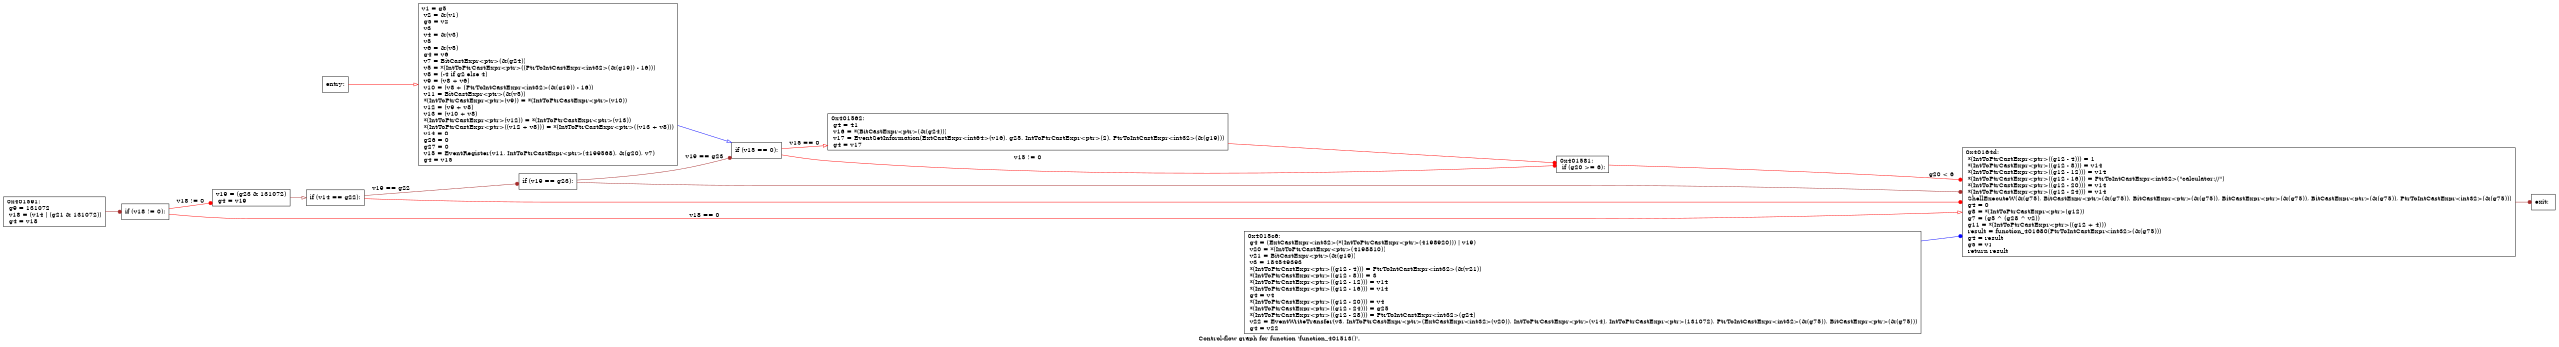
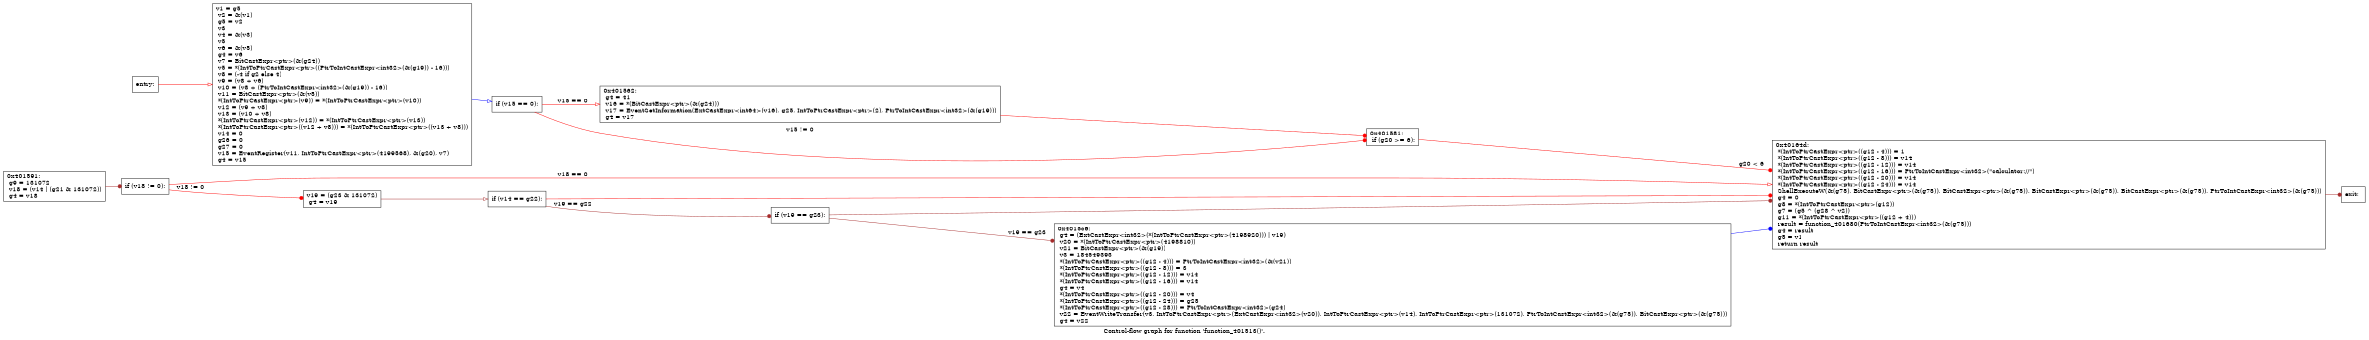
edge "if (v19 == g23):" -> "if (v15 == 0):": now "if (v19 == g23):" -> "0x4015c6:"
